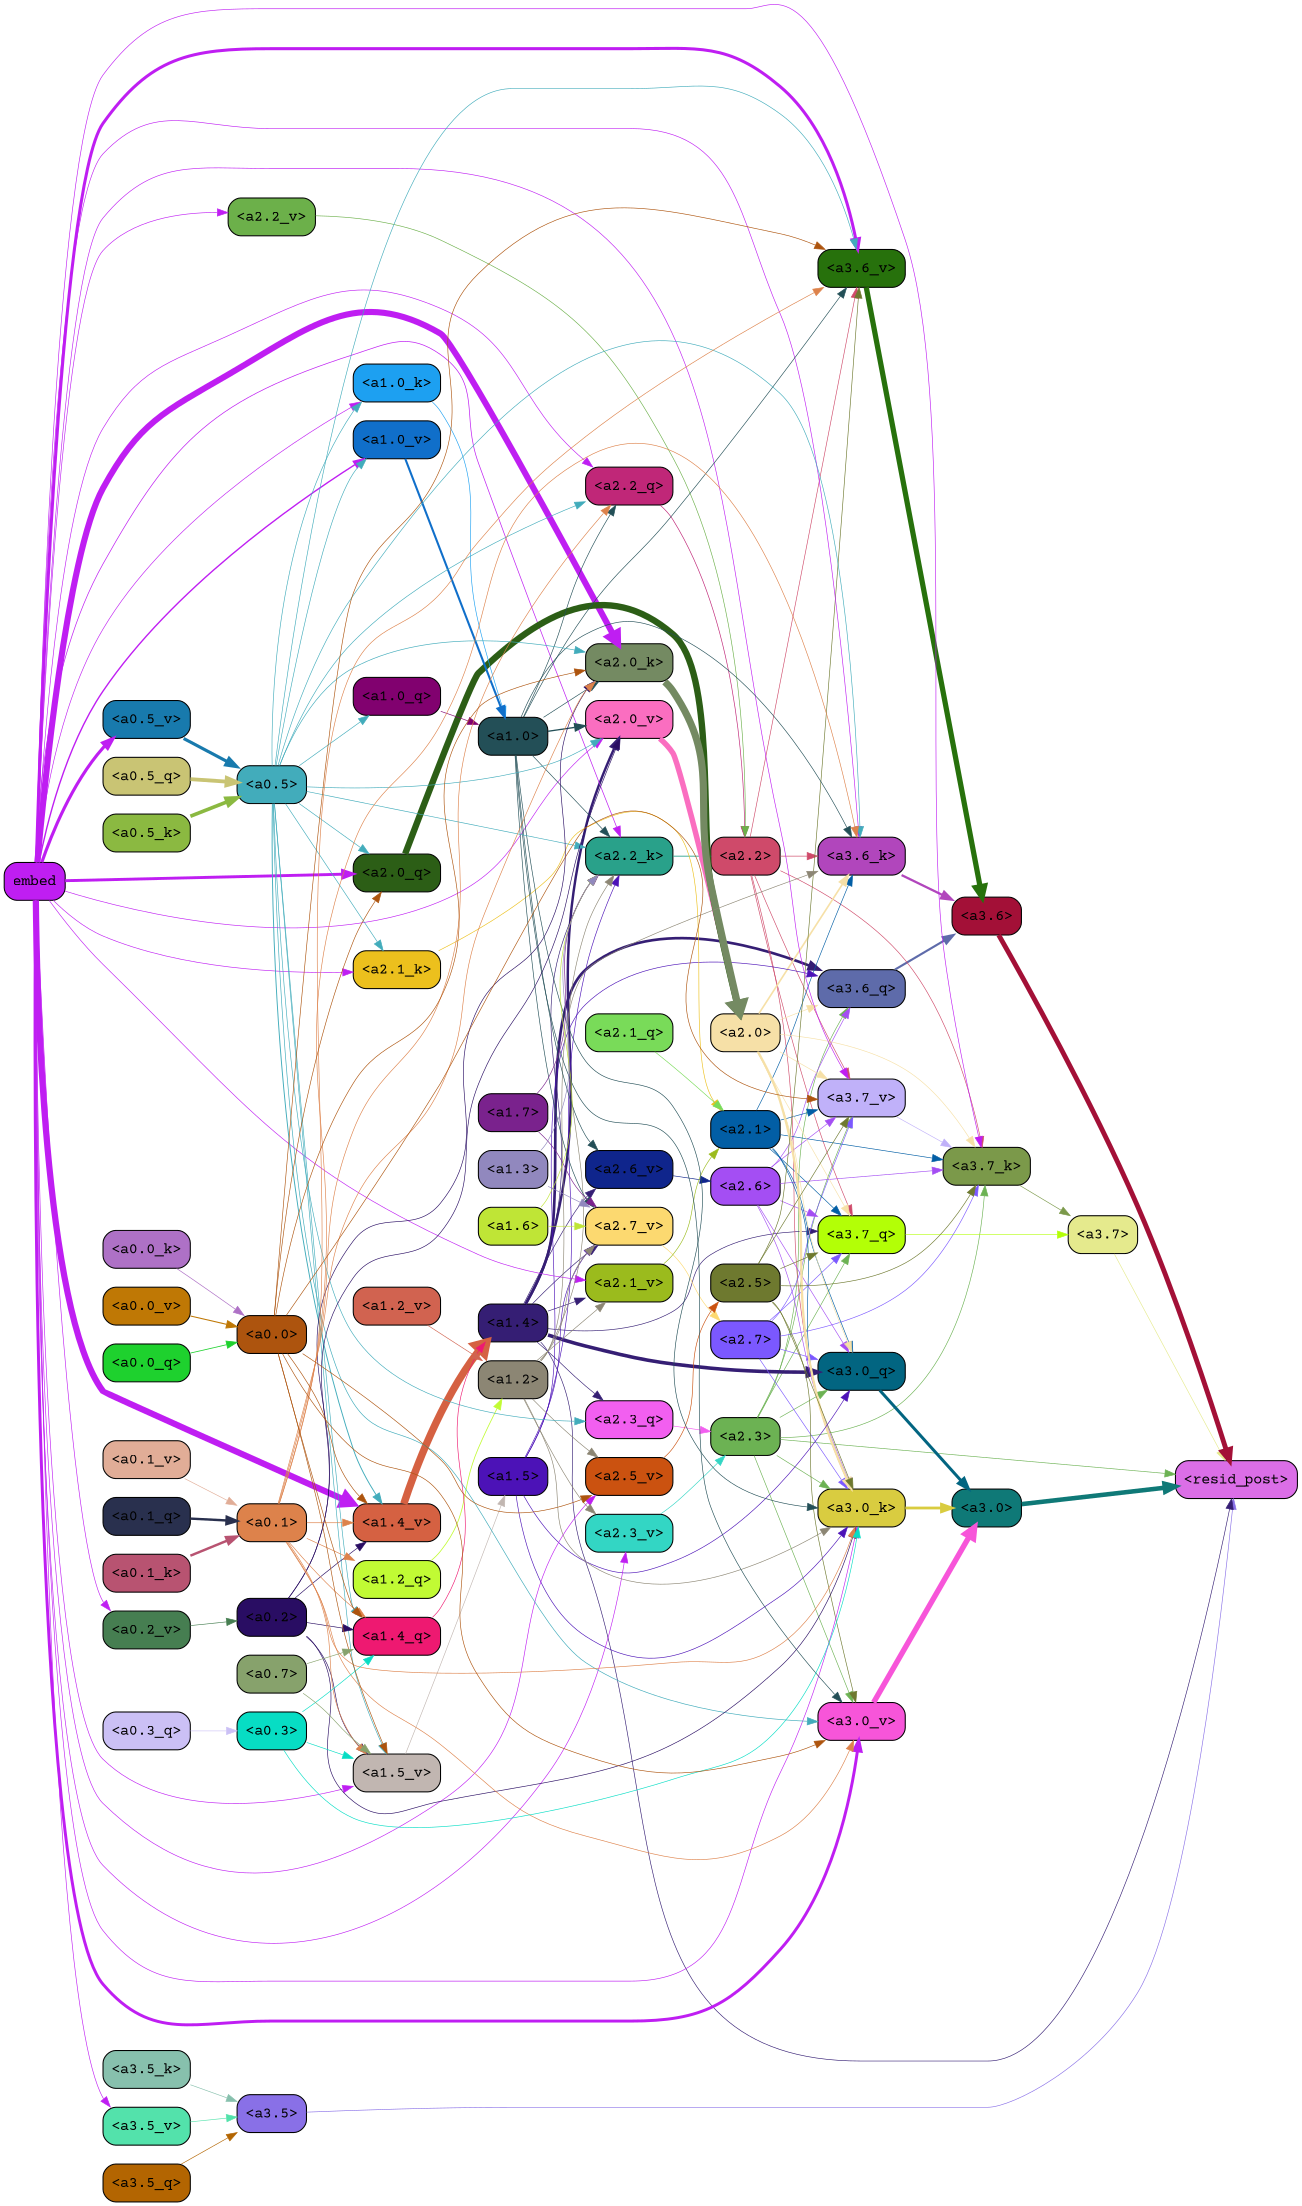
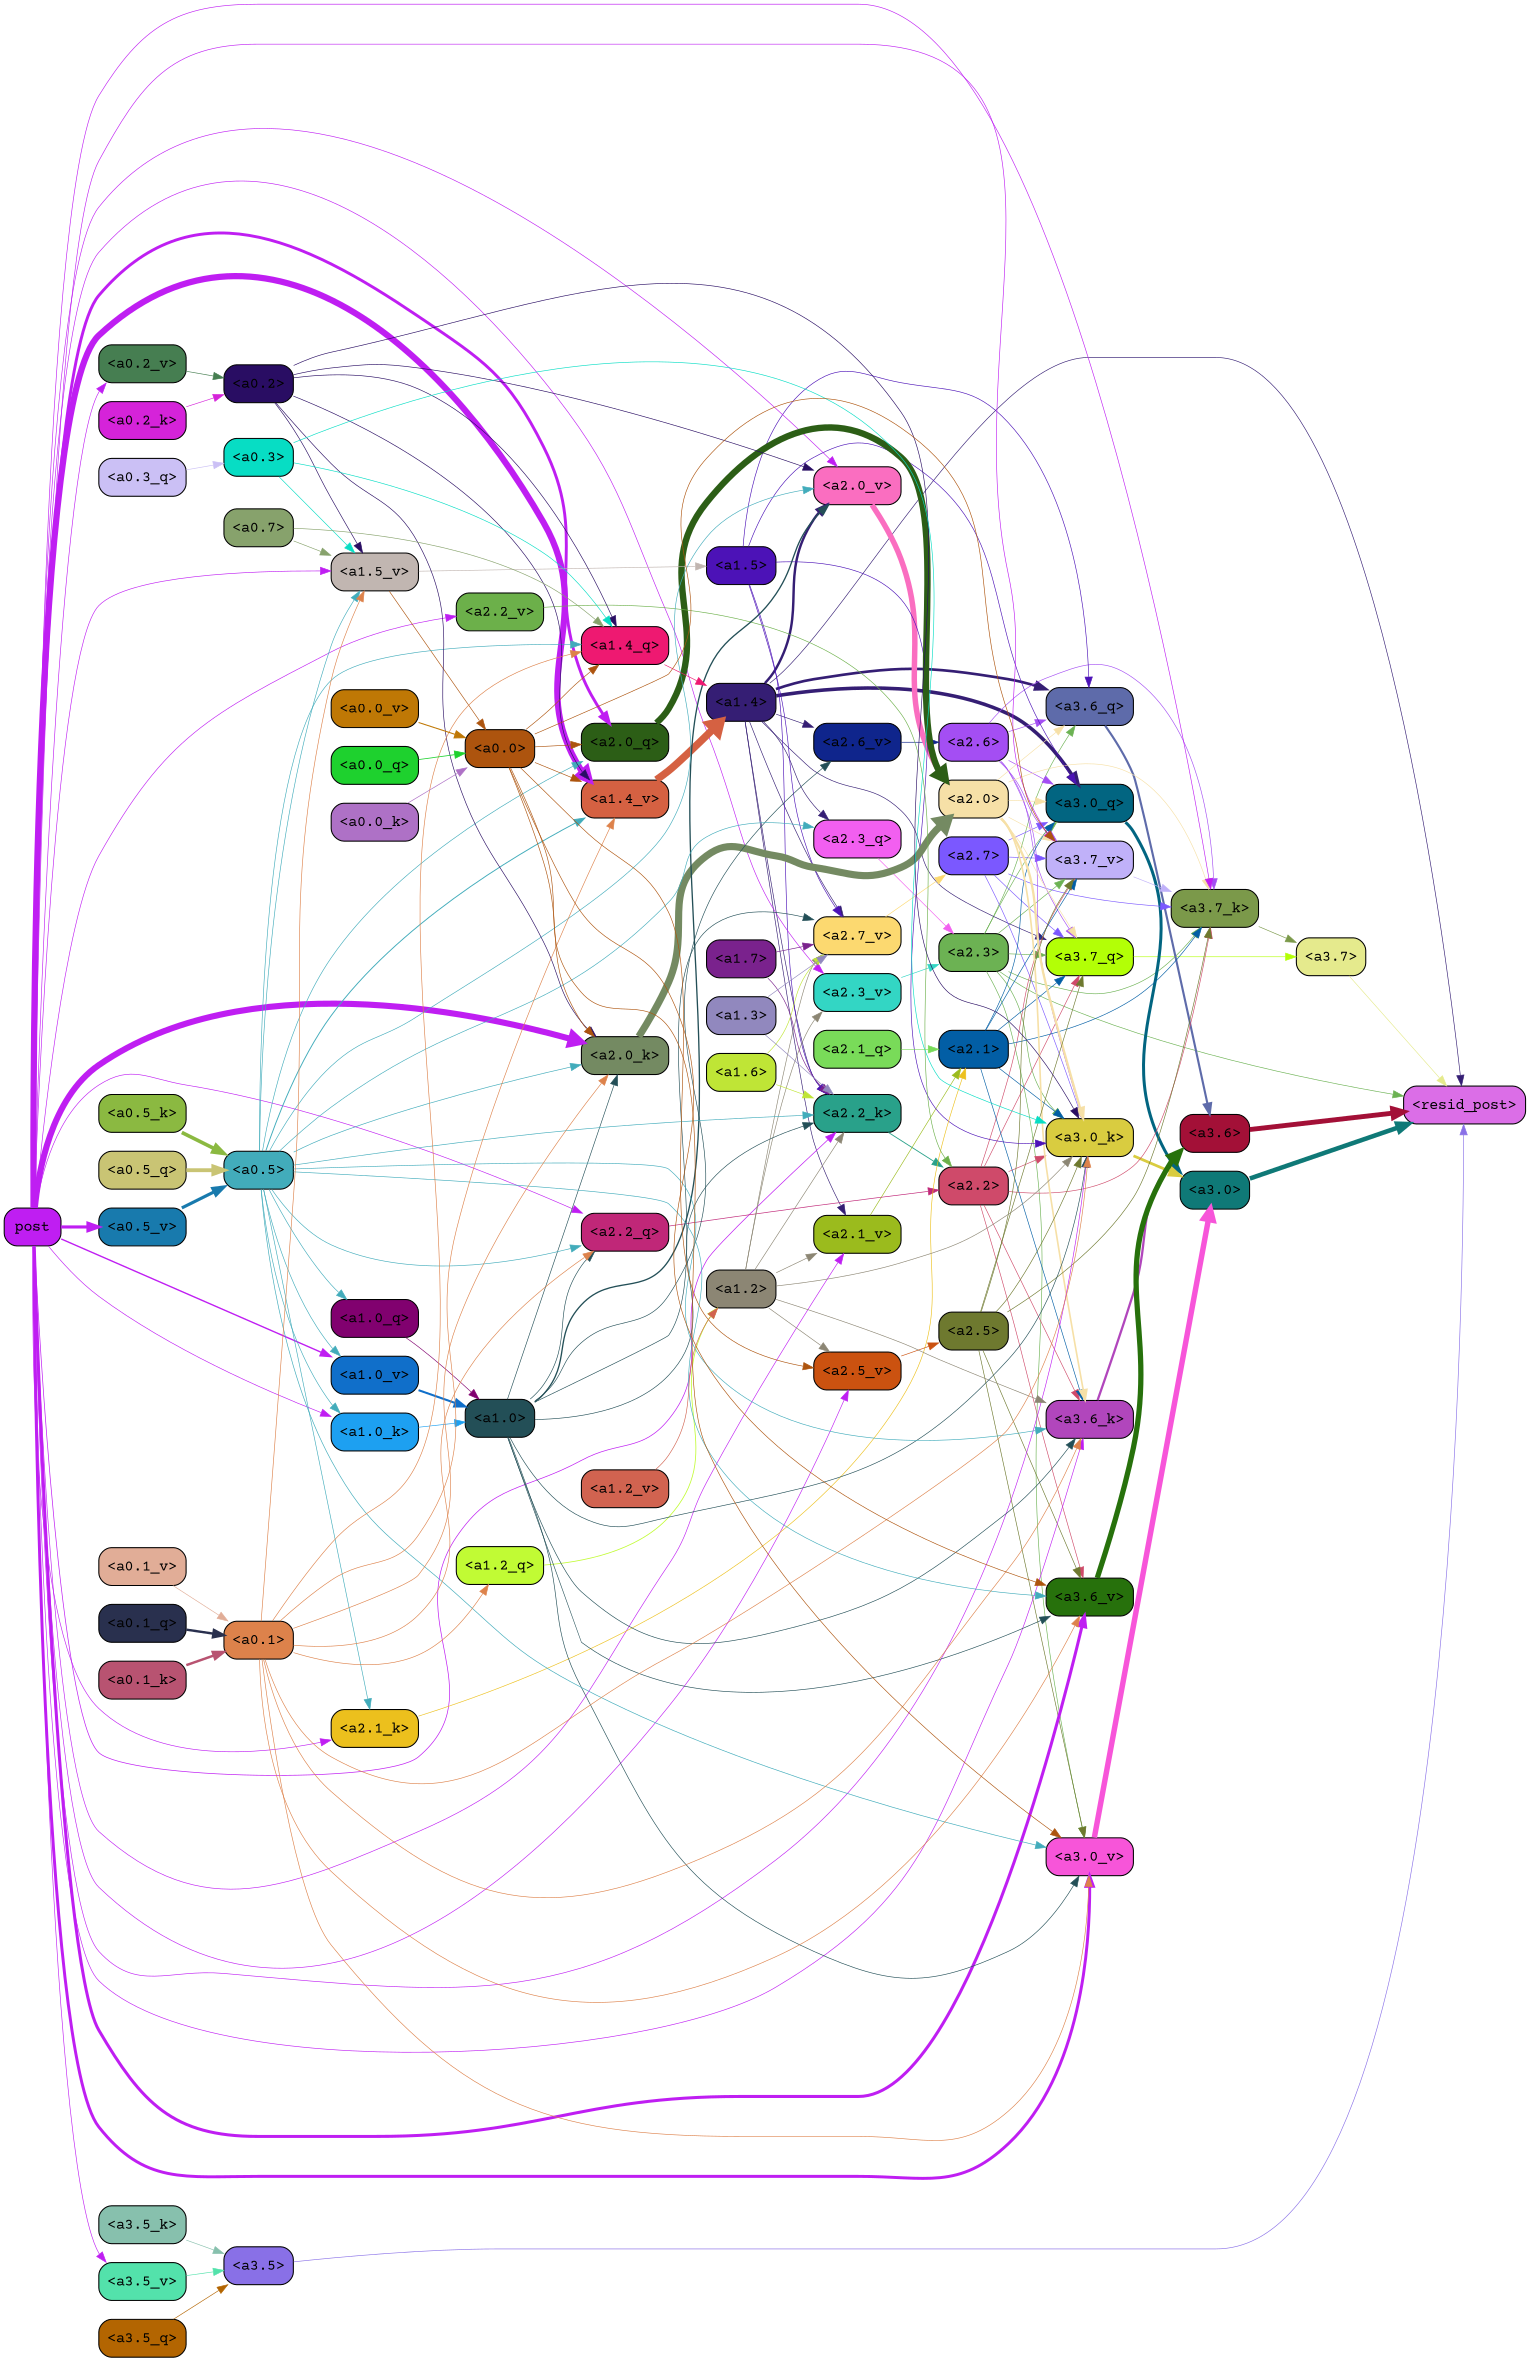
node "<a0.2_k>": added
node "embed": label "embed" -> "post"
edge "<a0.0>" -> "<a1.5_v>": reversed
